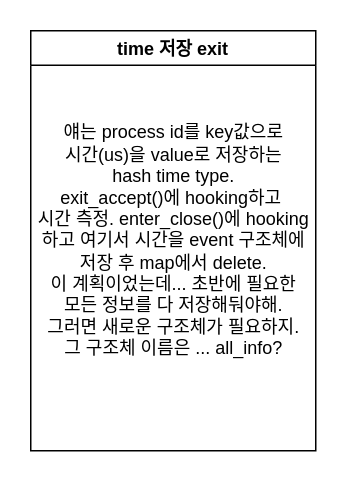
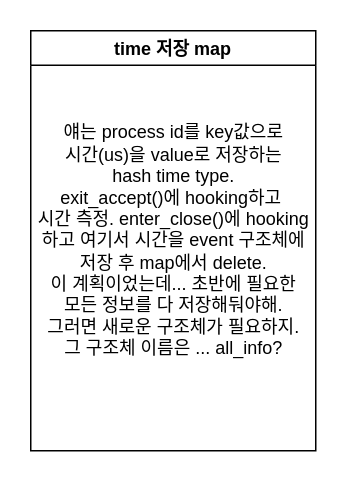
node "time 저장 exit": label "time 저장 exit" -> "time 저장 map"
